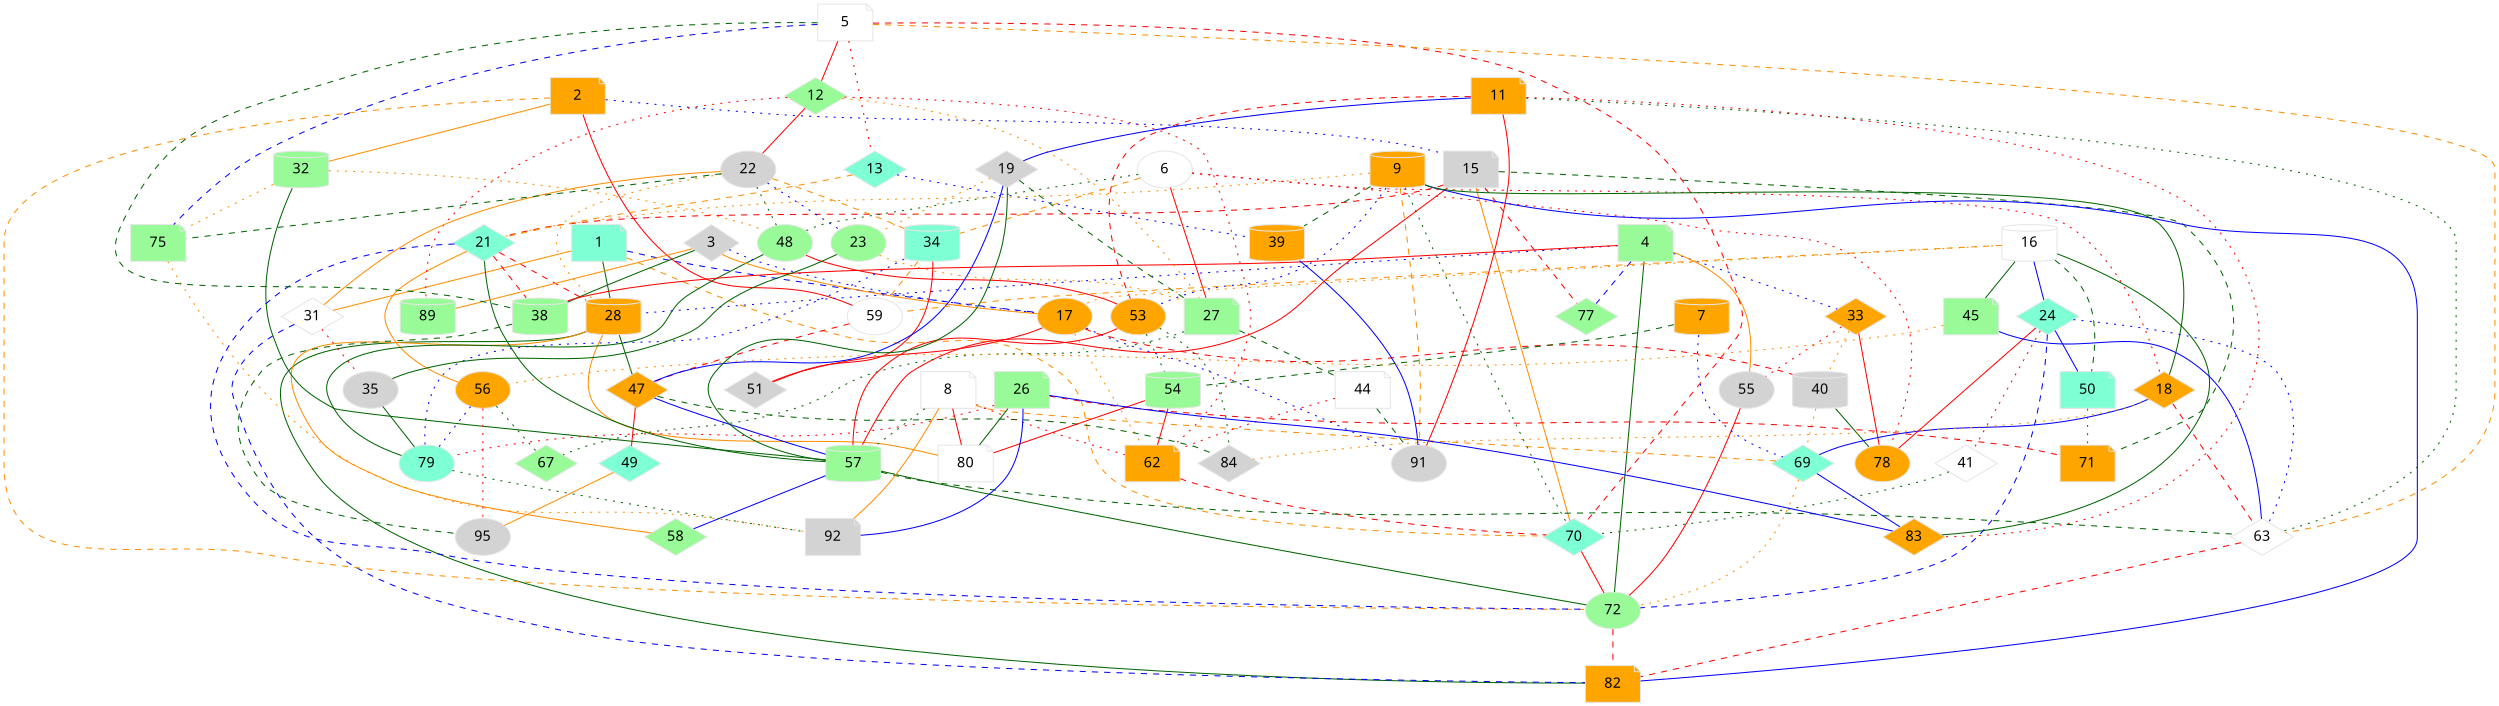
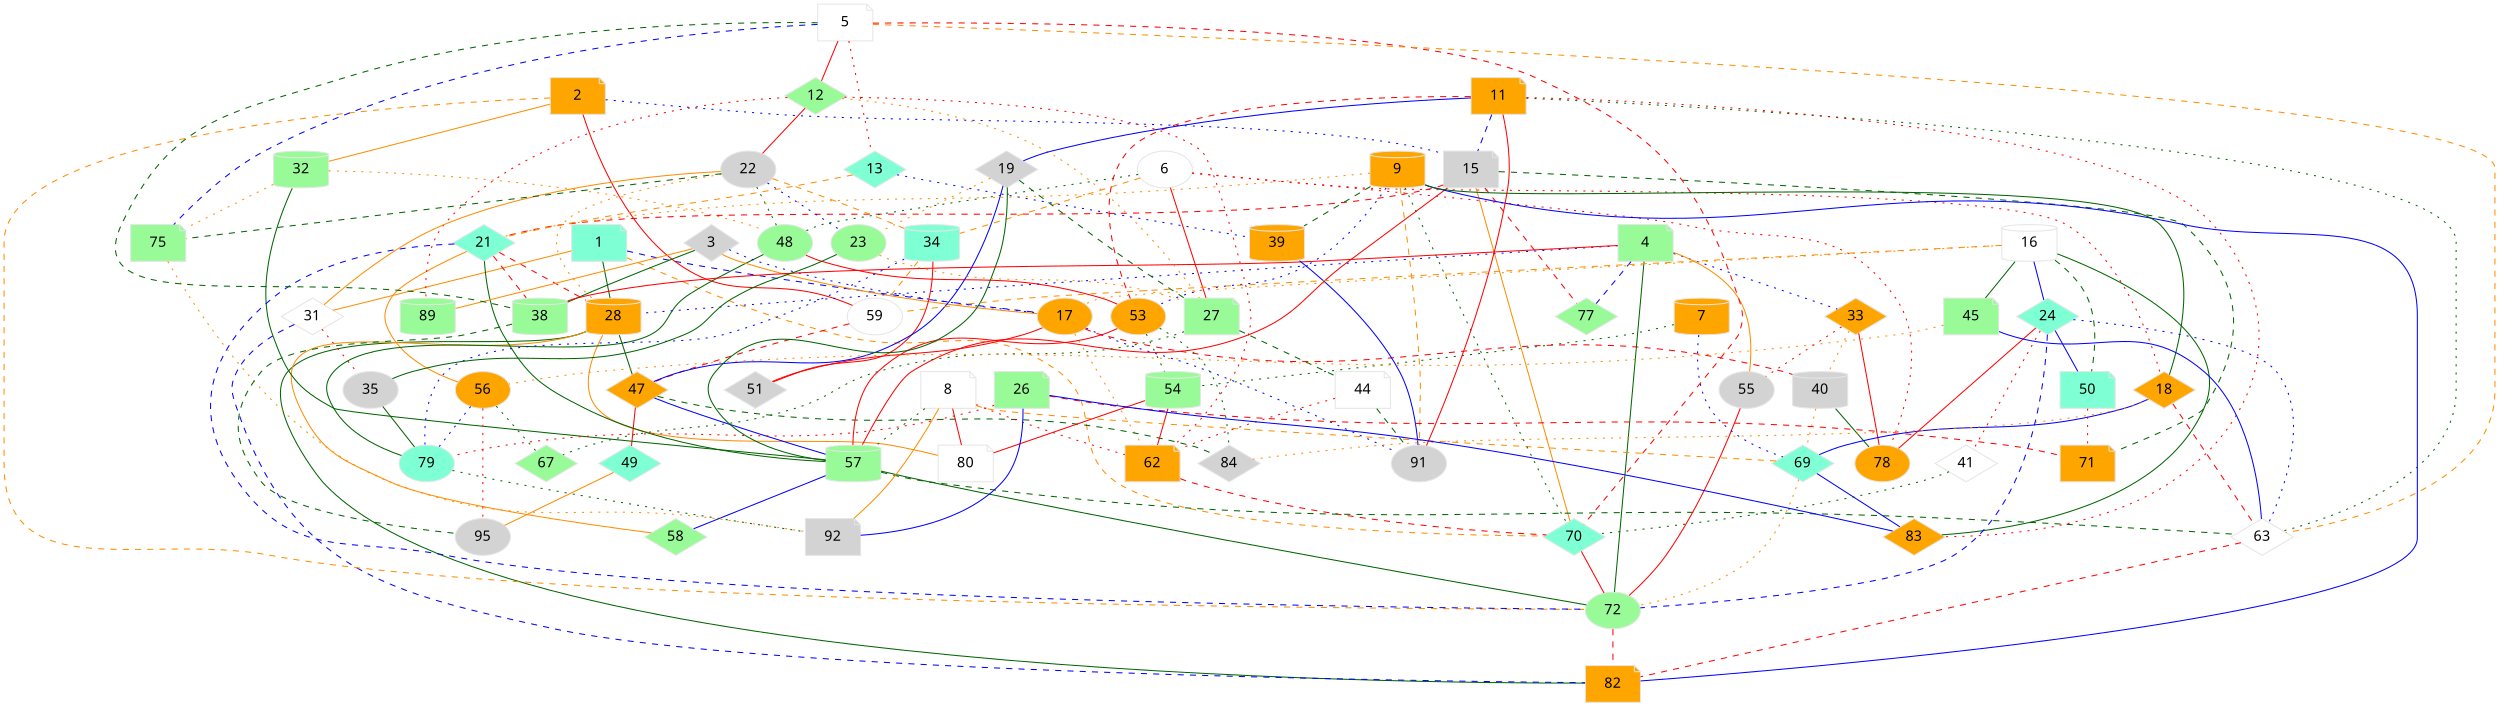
edge "11" -- "15": added
edge "7" -- "54": style dashed -> dotted
edge "26" -- "80": removed
